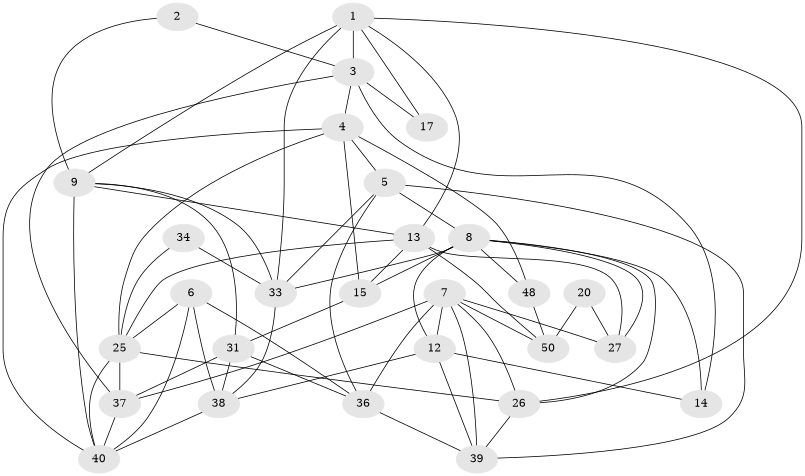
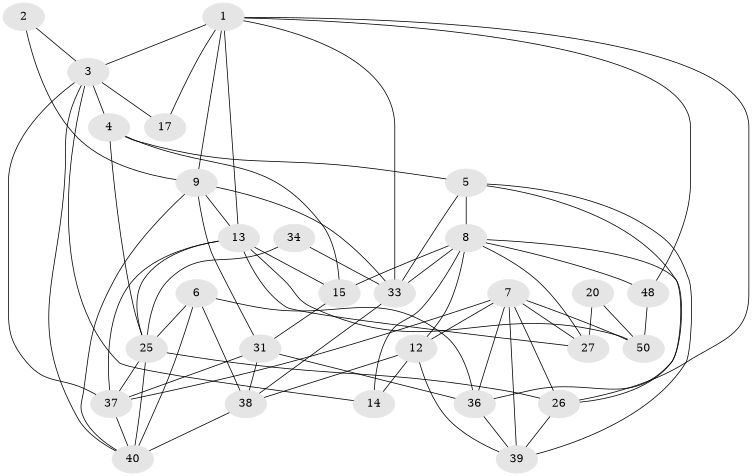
edge "4" -- "40": now "3" -- "40"
edge "4" -- "48": now "1" -- "48"
edge "13" -- "37": added
